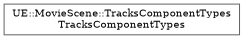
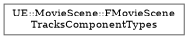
node "UE::MovieScene::TracksComponentTypes TracksComponentTypes": label "UE::MovieScene::TracksComponentTypes TracksComponentTypes" -> "UE::MovieScene::FMovieScene TracksComponentTypes"
